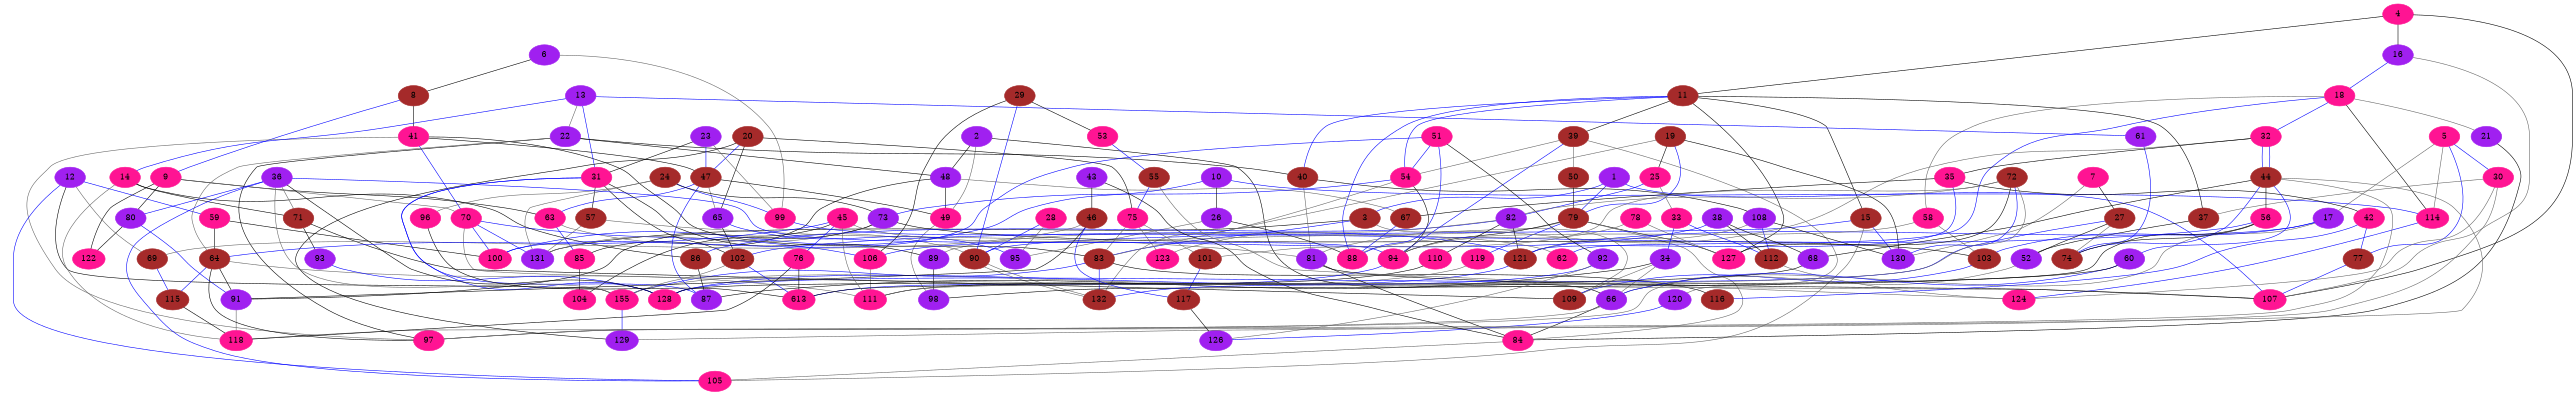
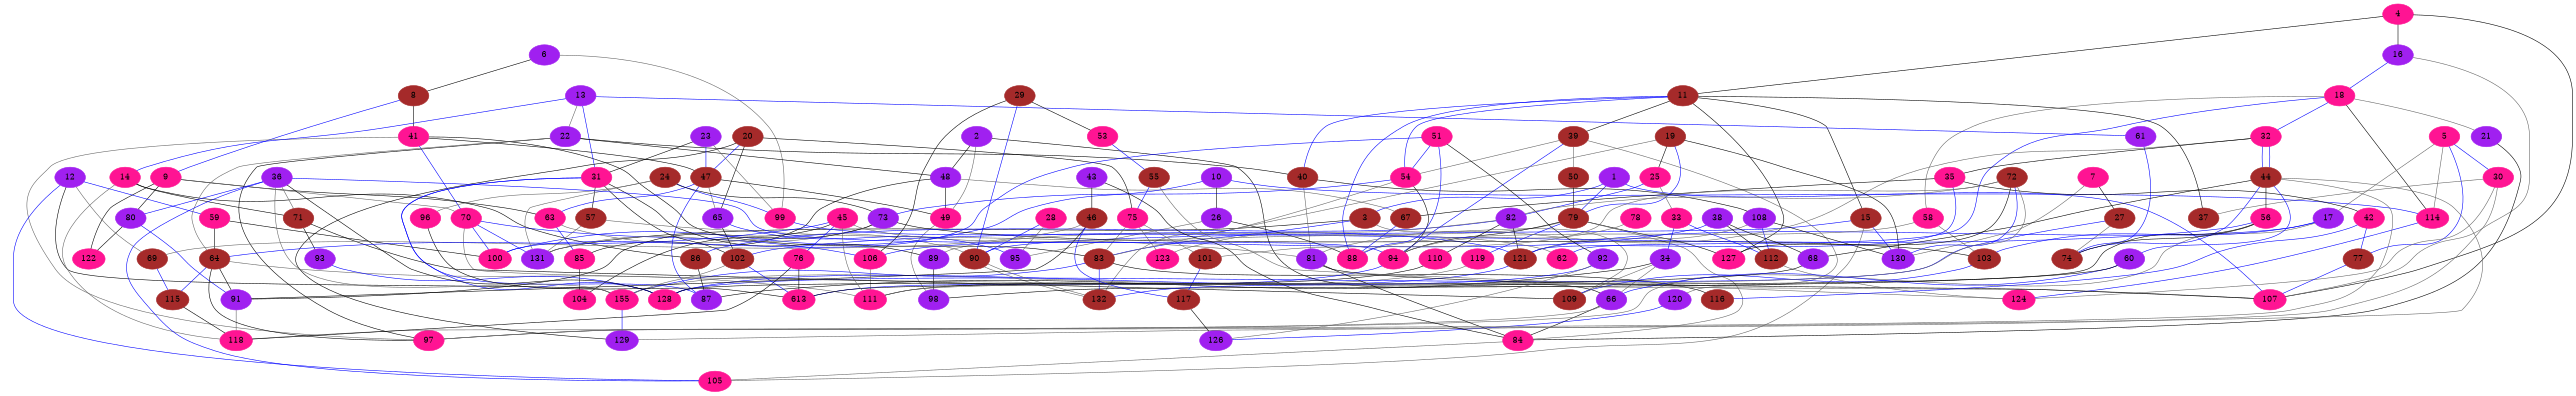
edge "78" -- "127": removed
node "52": removed
